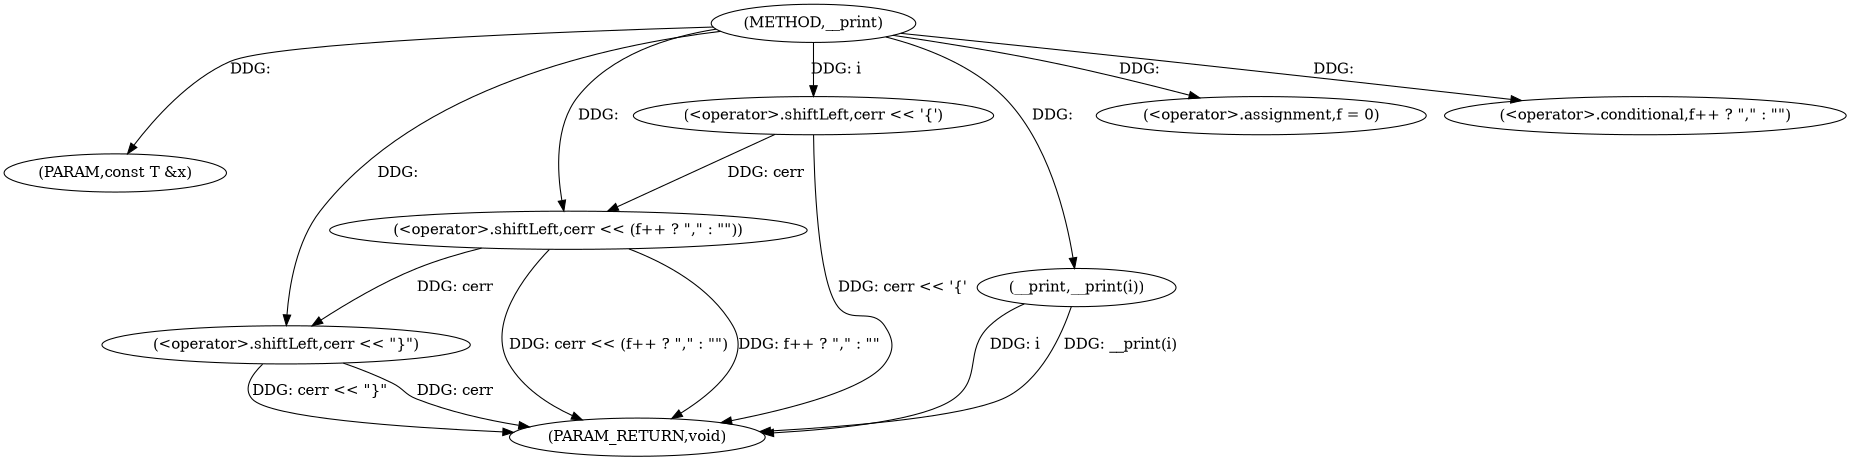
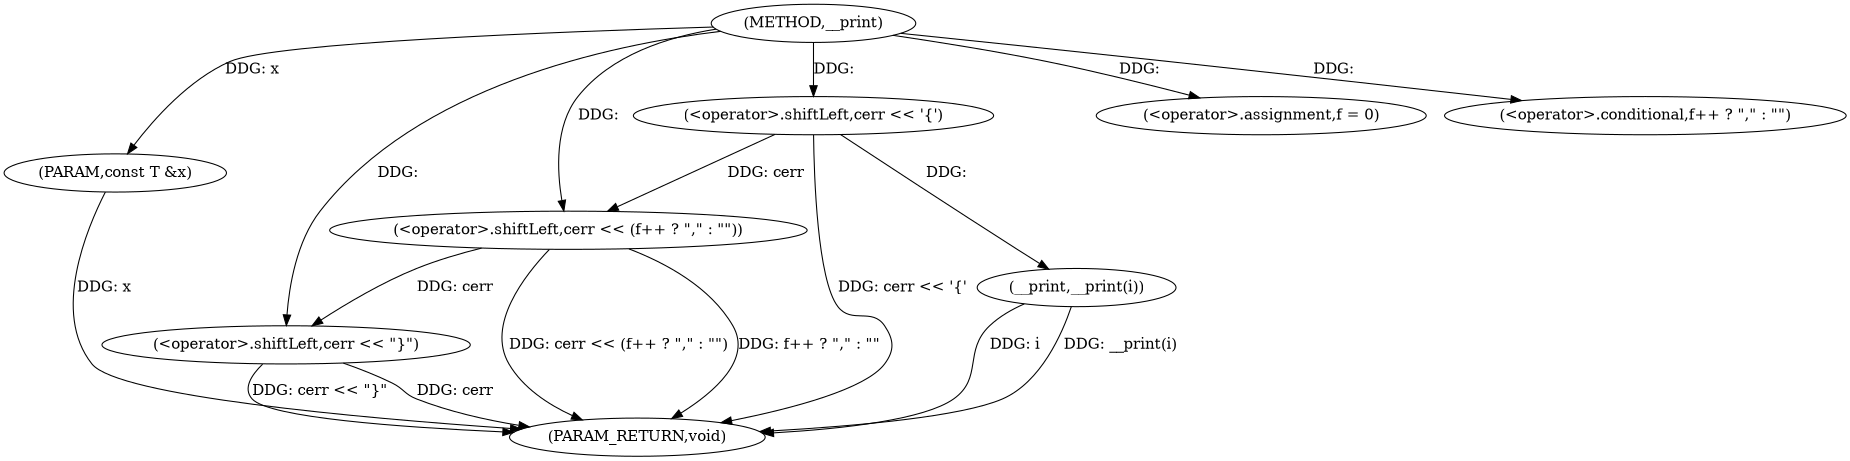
edge "(METHOD,__print)" -> "(PARAM,const T &x)": label "DDG: " -> "DDG: x"
edge "(METHOD,__print)" -> "(<operator>.shiftLeft,cerr << '{')": label "DDG: i" -> "DDG: "
edge "(METHOD,__print)" -> "(__print,__print(i))": now "(<operator>.shiftLeft,cerr << '{')" -> "(__print,__print(i))"
edge "(PARAM,const T &x)" -> "(PARAM_RETURN,void)": added, label "DDG: x"
